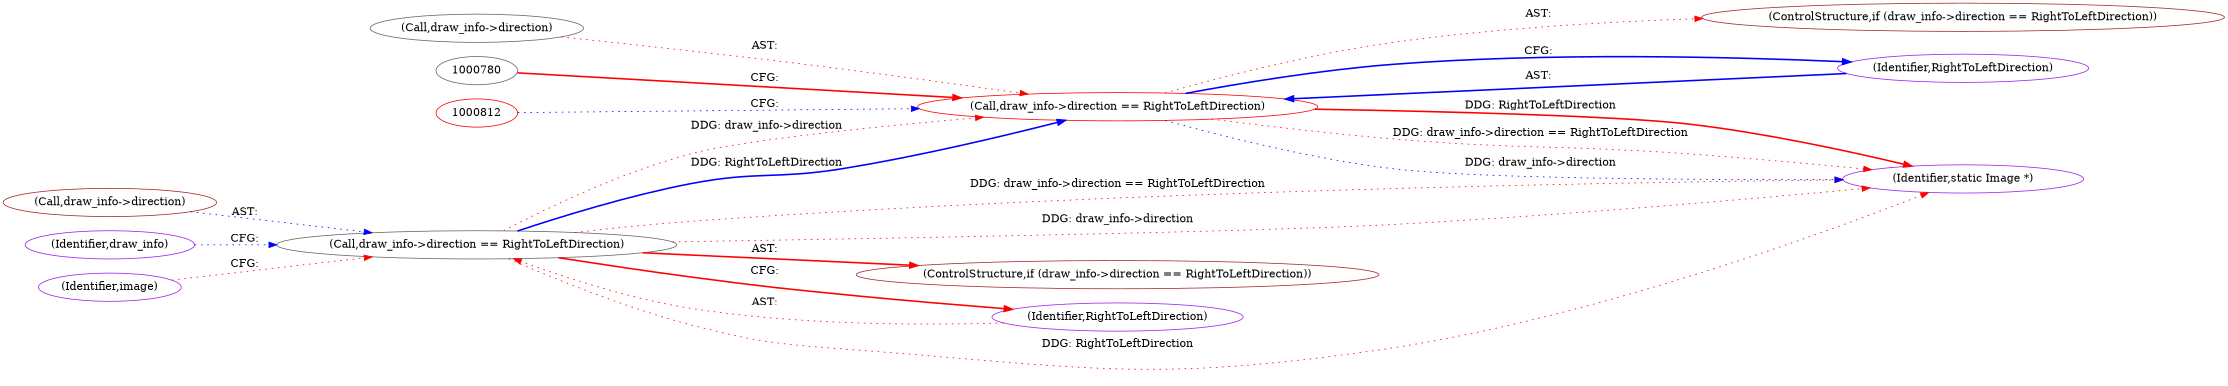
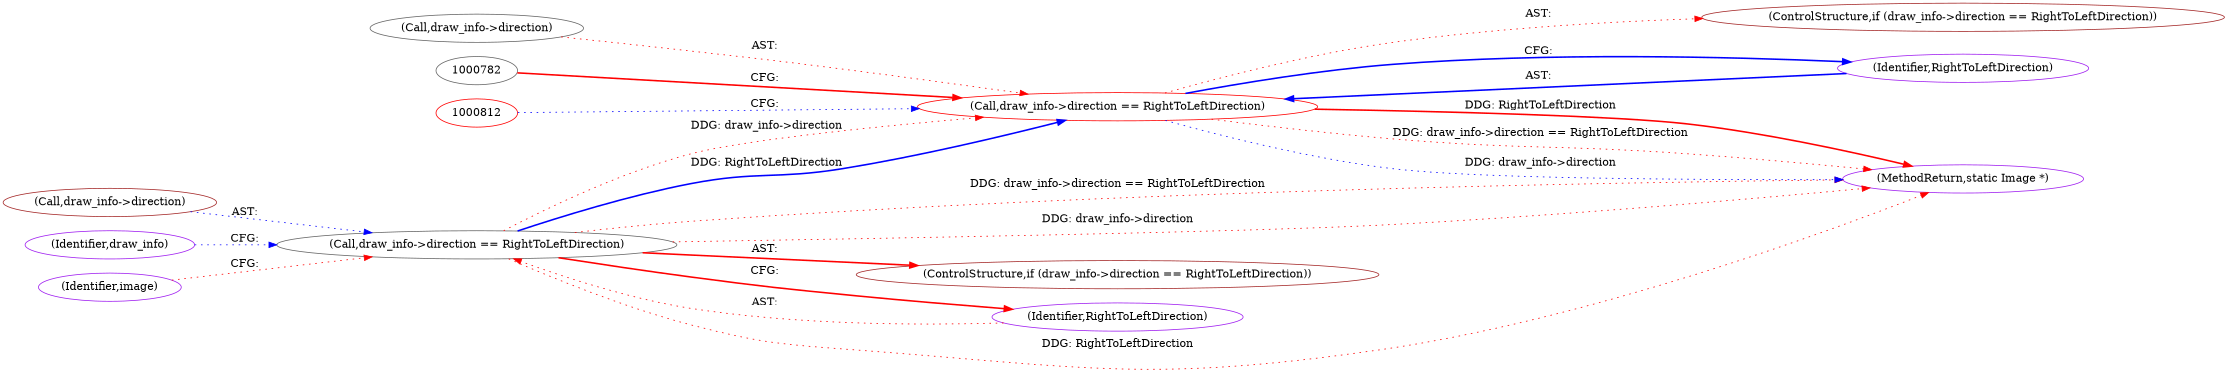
node "1000780": label "1000780" -> "1000782"
node "(Identifier,static Image *)": label "(Identifier,static Image *)" -> "(MethodReturn,static Image *)"
